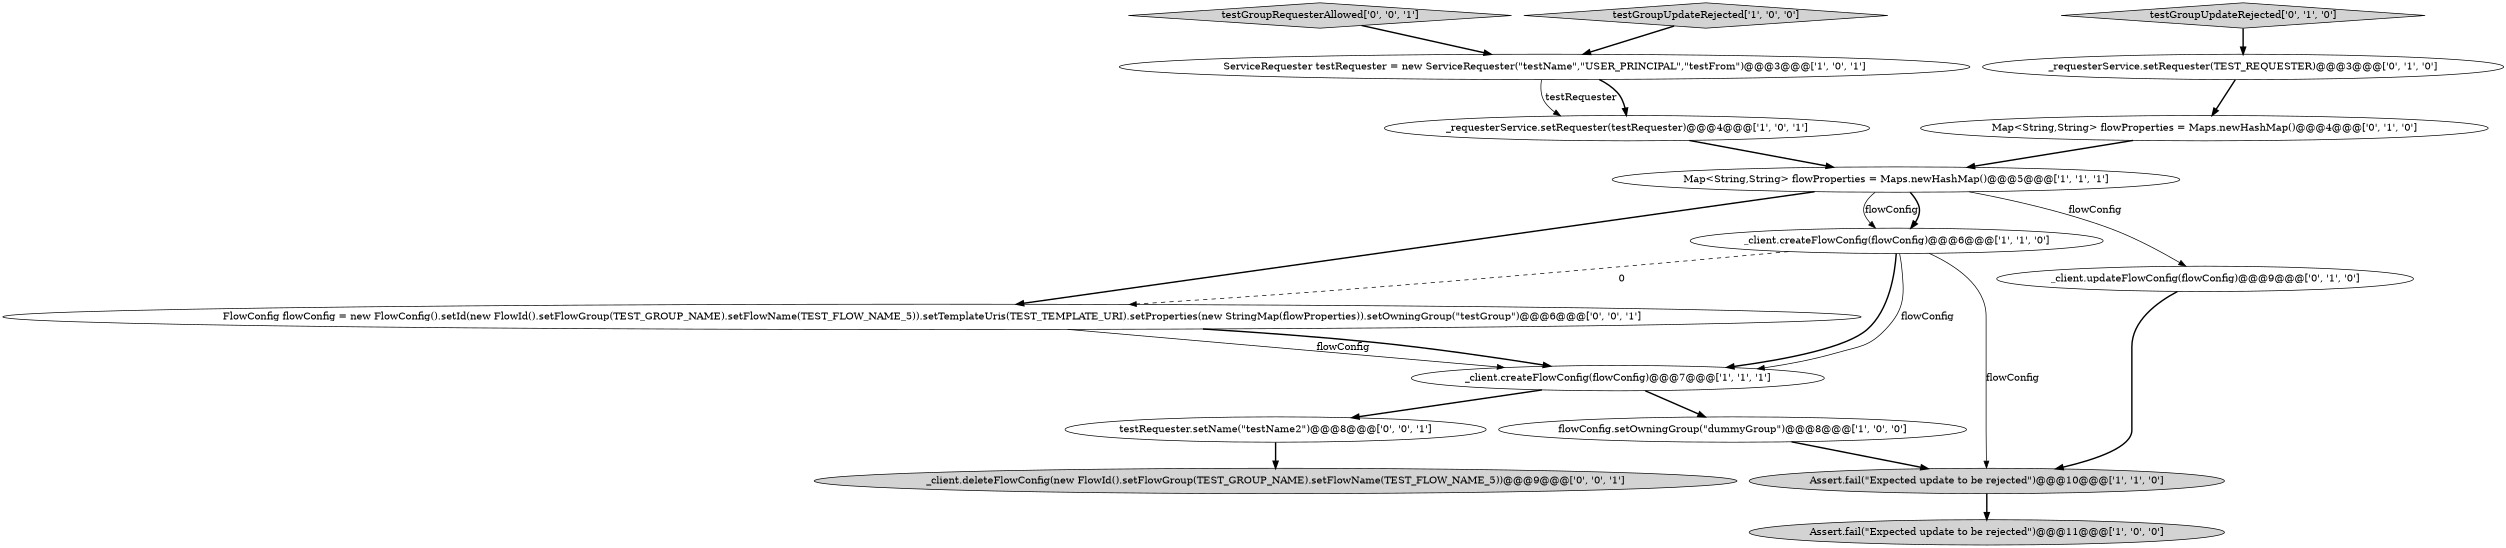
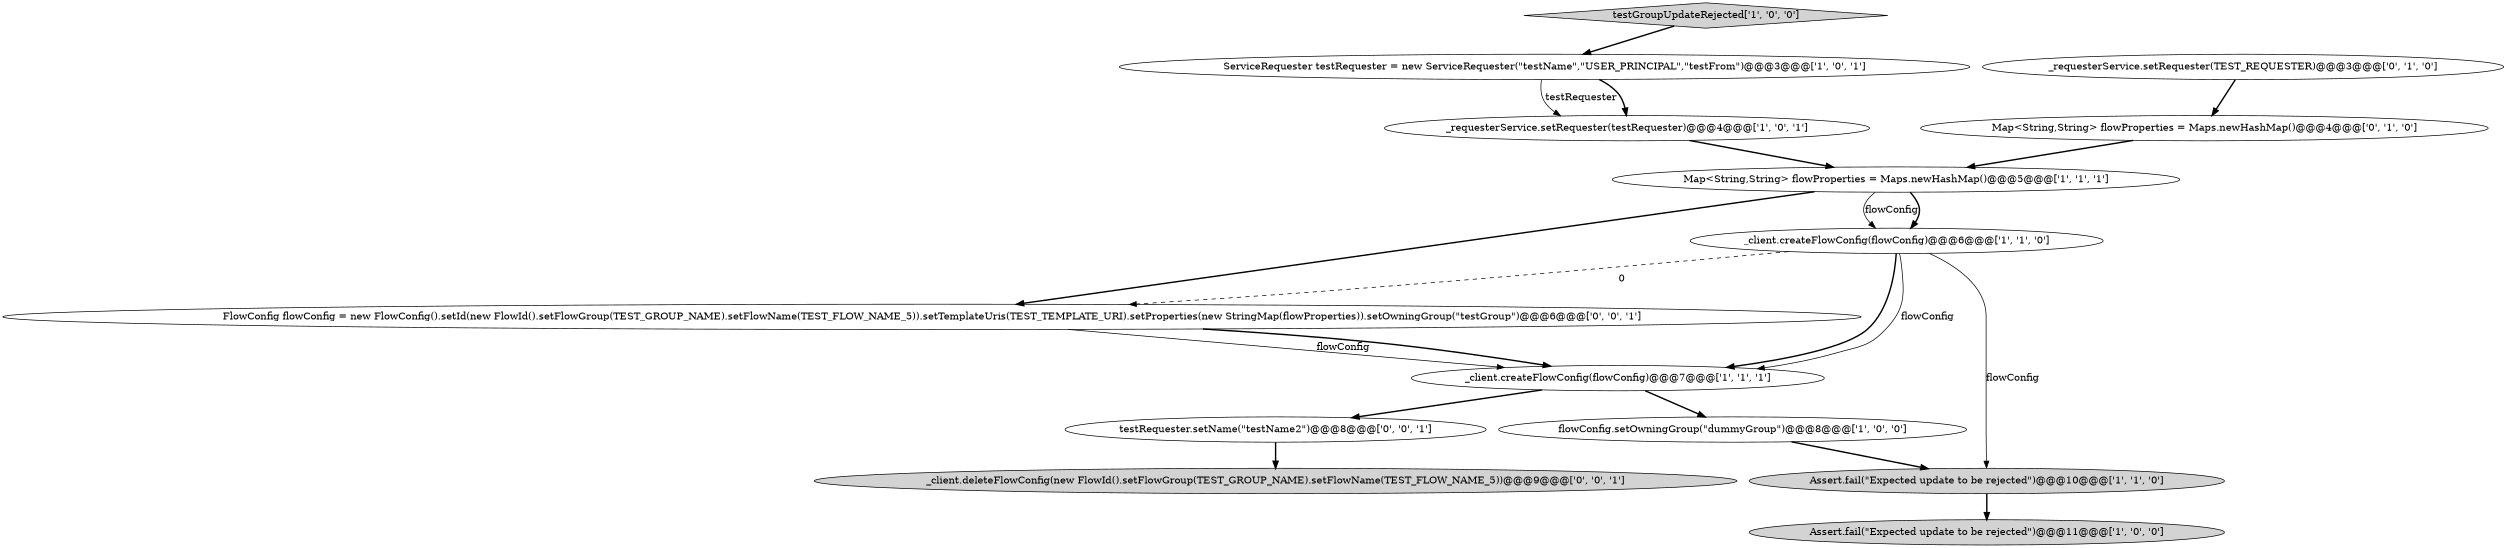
node "testGroupRequesterAllowed['0', '0', '1']": removed
node "testGroupUpdateRejected['0', '1', '0']": removed
node "_client.updateFlowConfig(flowConfig)@@@9@@@['0', '1', '0']": removed
